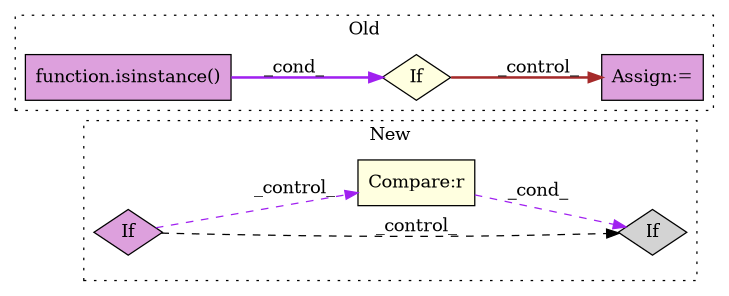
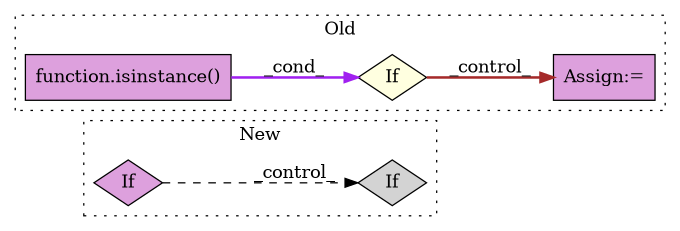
node "Compare:r": removed
